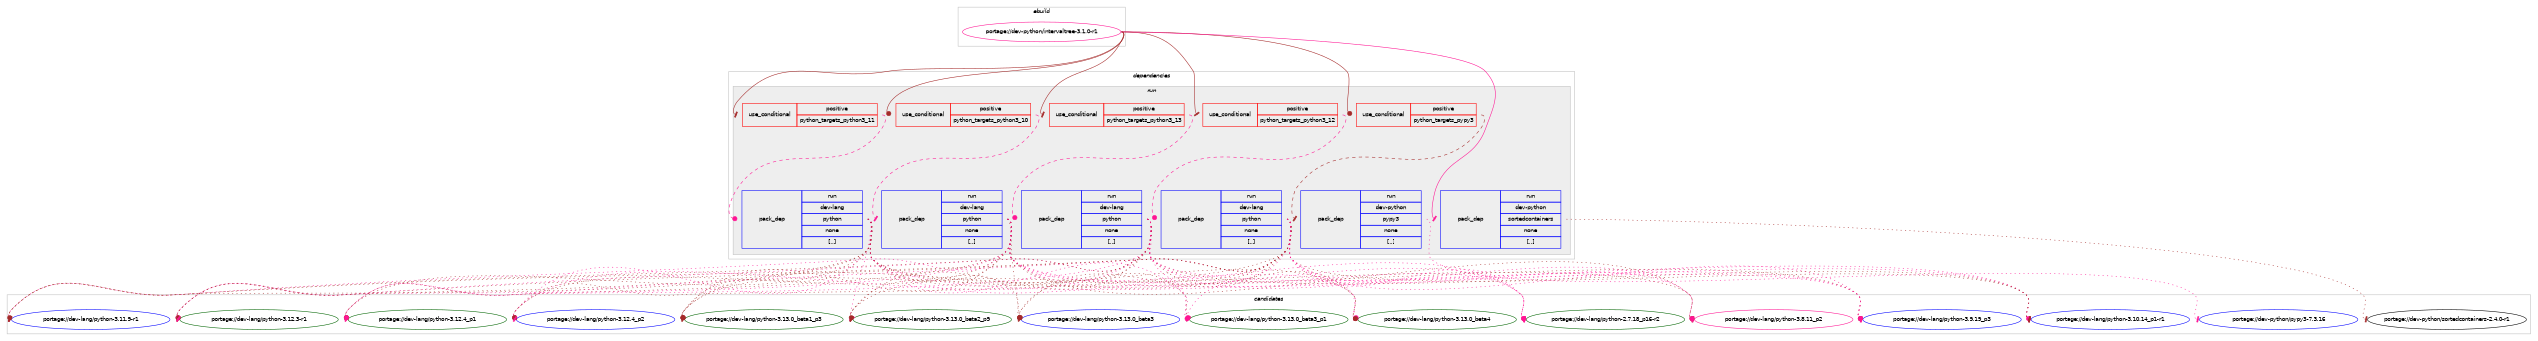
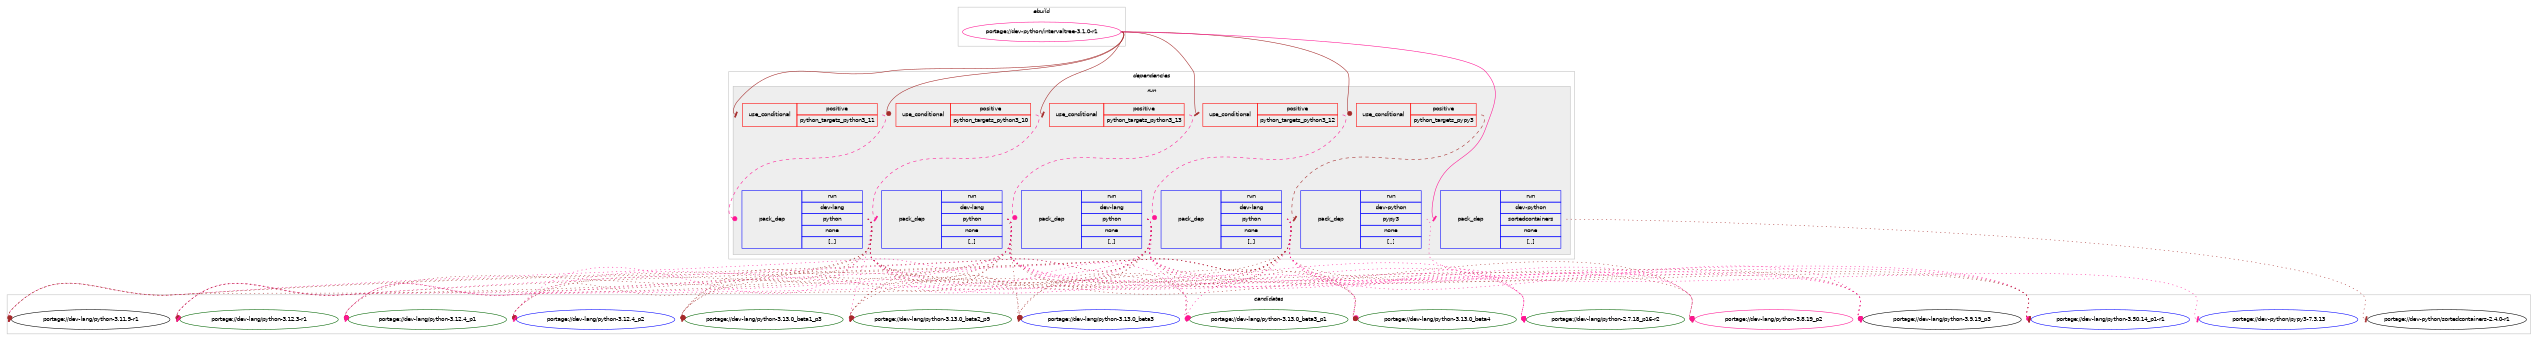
node "portage://dev-lang/python-3.11.9-r1": color blue -> black
node "portage://dev-lang/python-3.8.11_p2": label "portage://dev-lang/python-3.8.11_p2" -> "portage://dev-lang/python-3.8.19_p2"
node "portage://dev-lang/python-3.9.19_p3": color blue -> black
node "portage://dev-lang/python-3.10.14_p1-r1": label "portage://dev-lang/python-3.10.14_p1-r1" -> "portage://dev-lang/python-3.50.14_p1-r1"
node "portage://dev-python/pypy3-7.3.16": label "portage://dev-python/pypy3-7.3.16" -> "portage://dev-python/pypy3-7.3.13"
